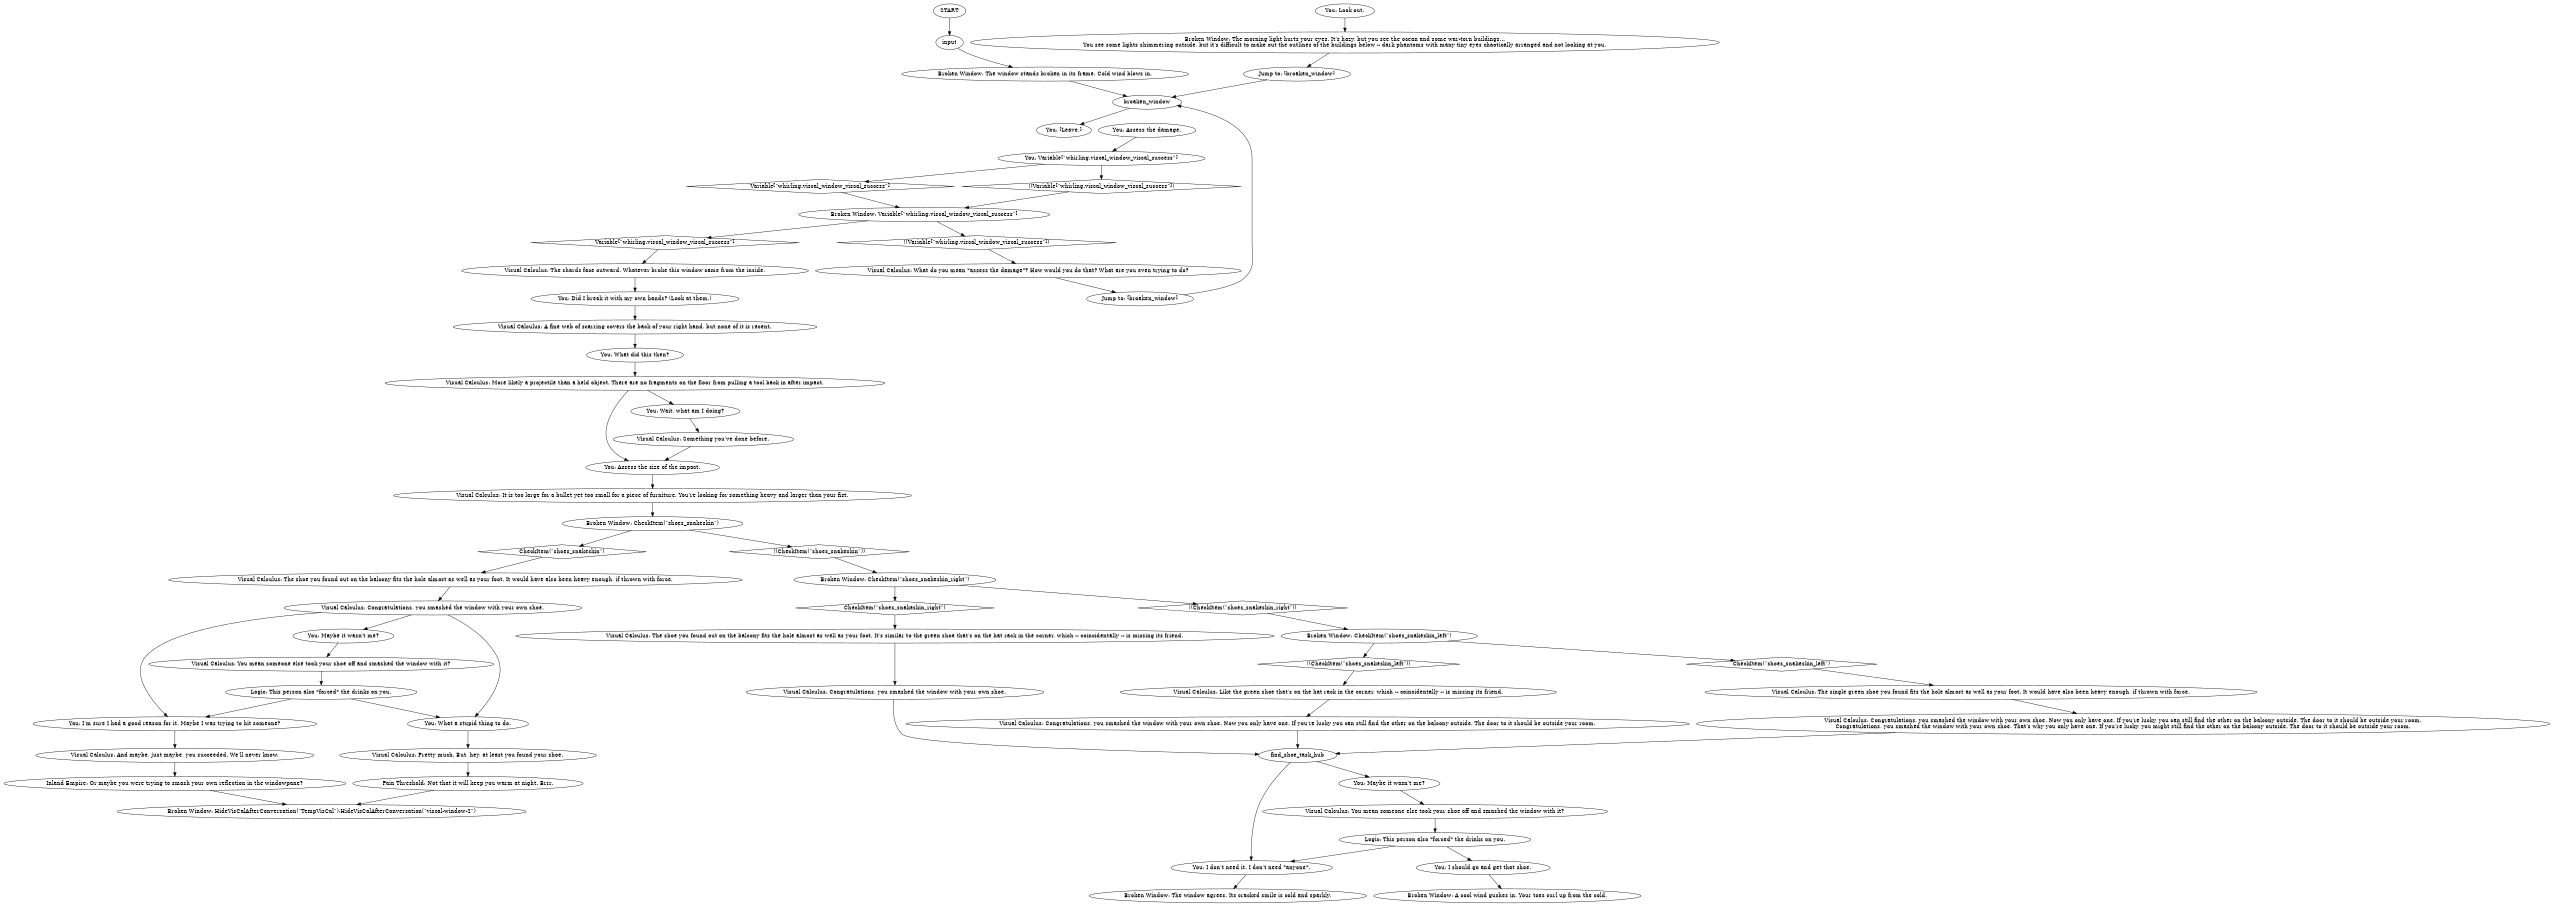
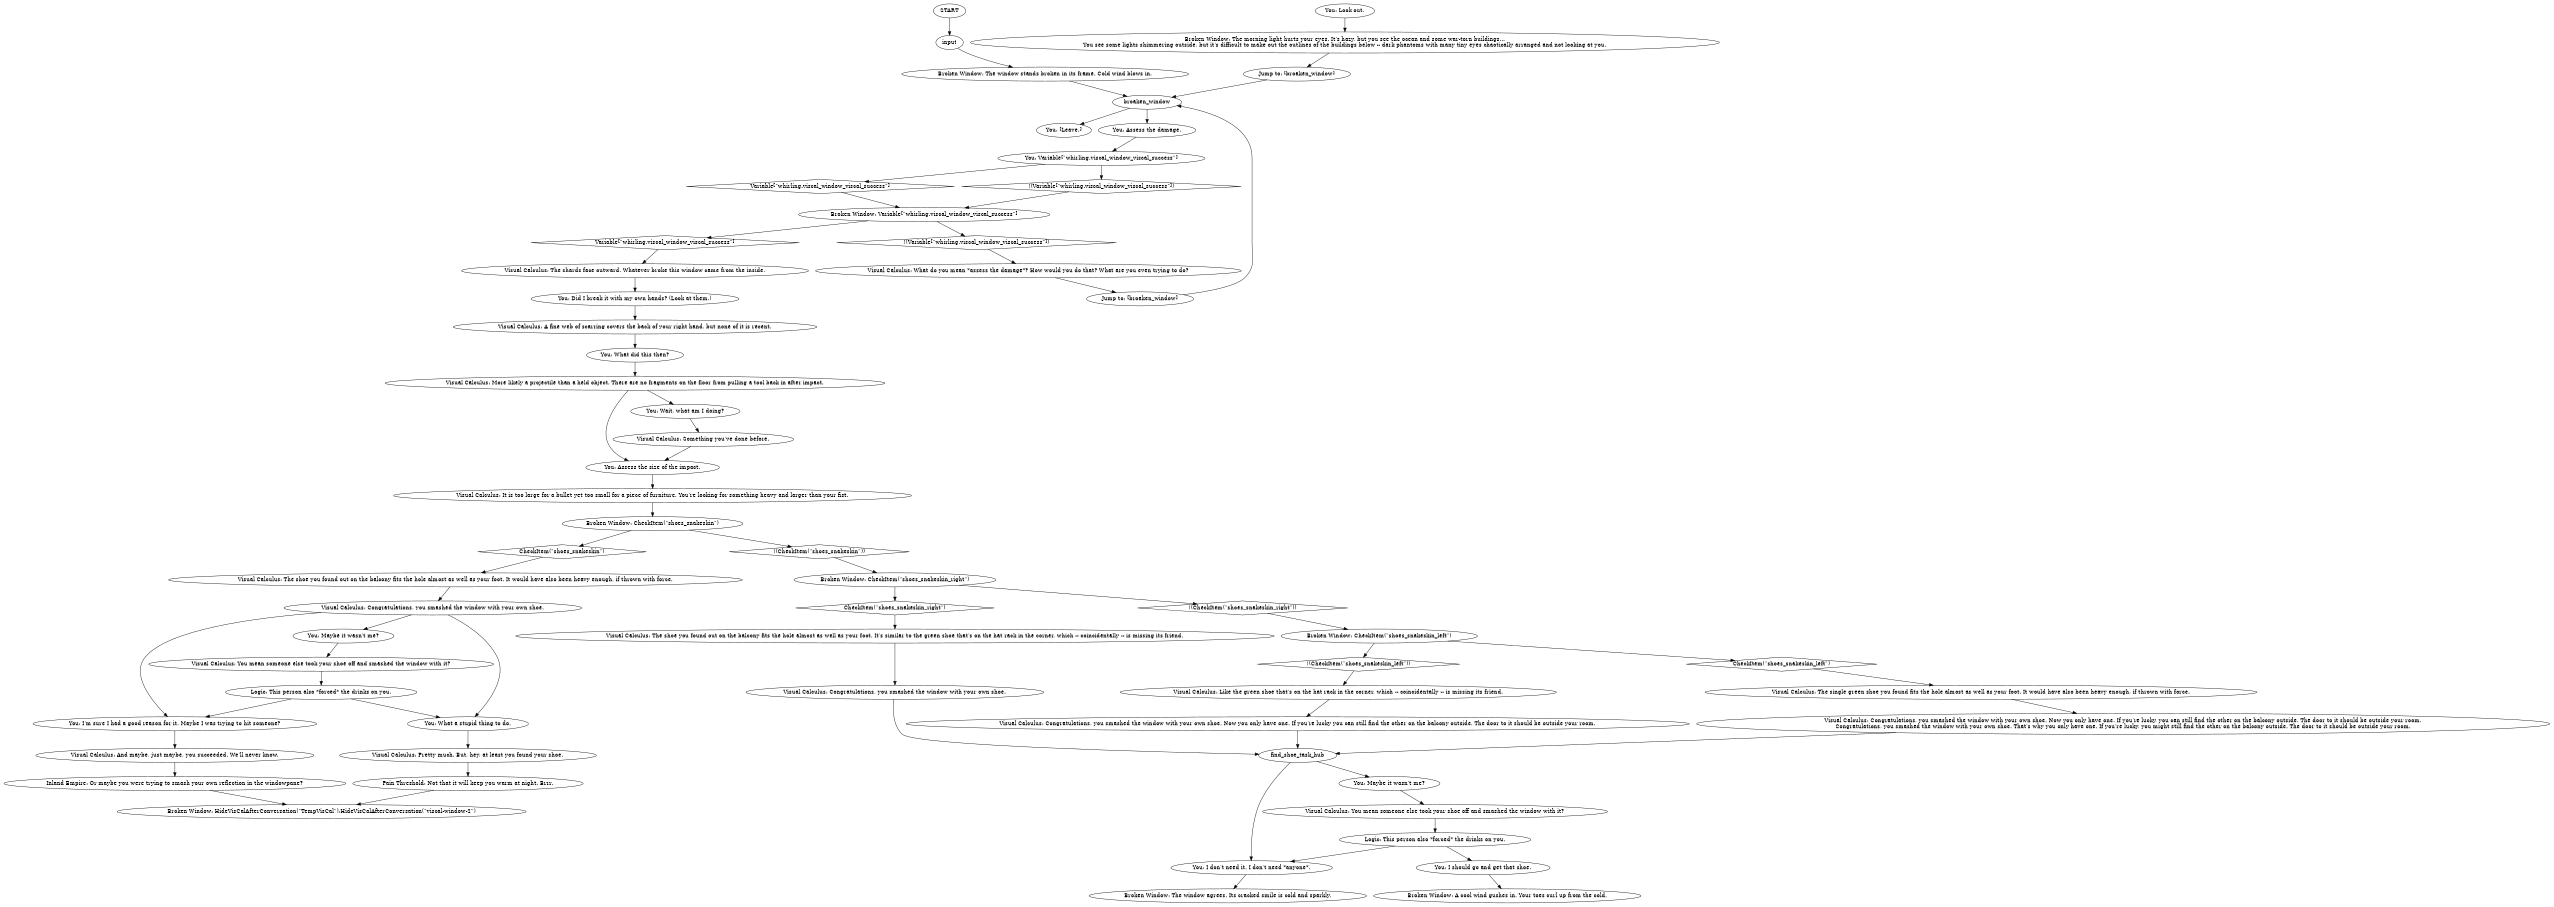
edge "broaken_window" -> "You: Assess the damage.": added
